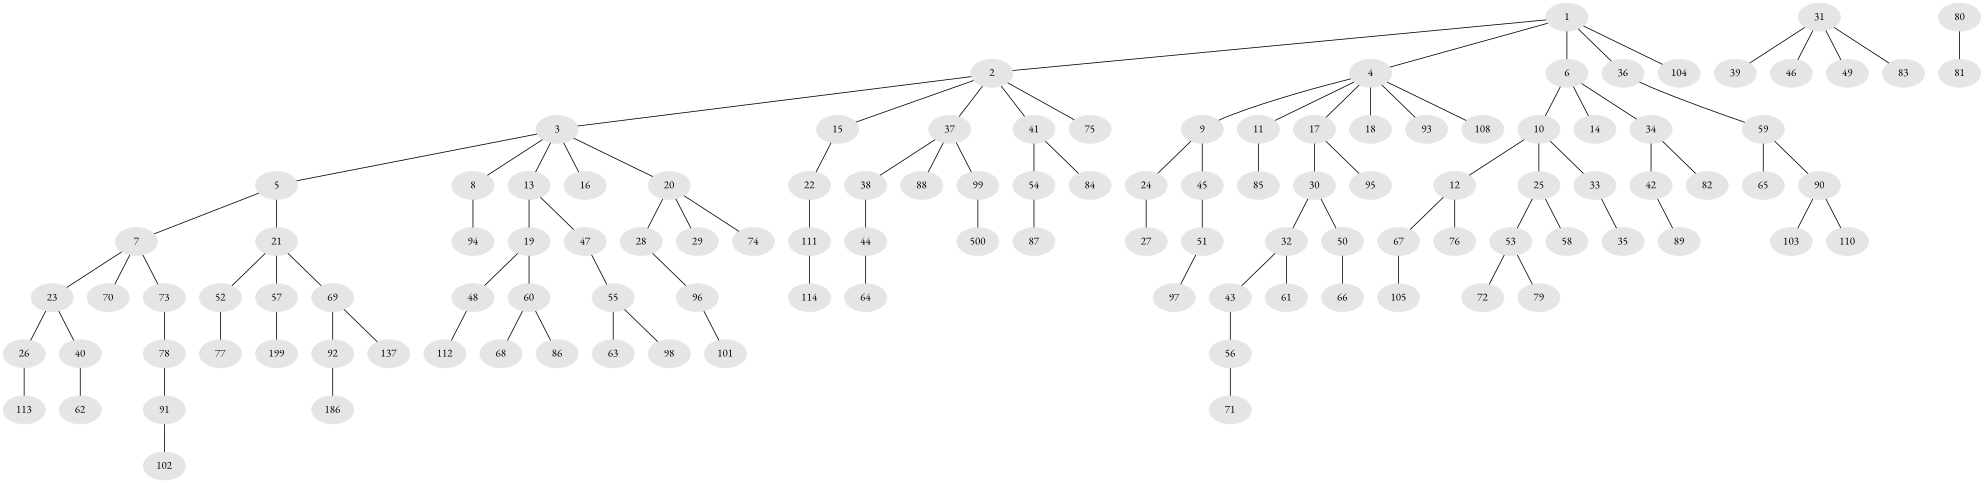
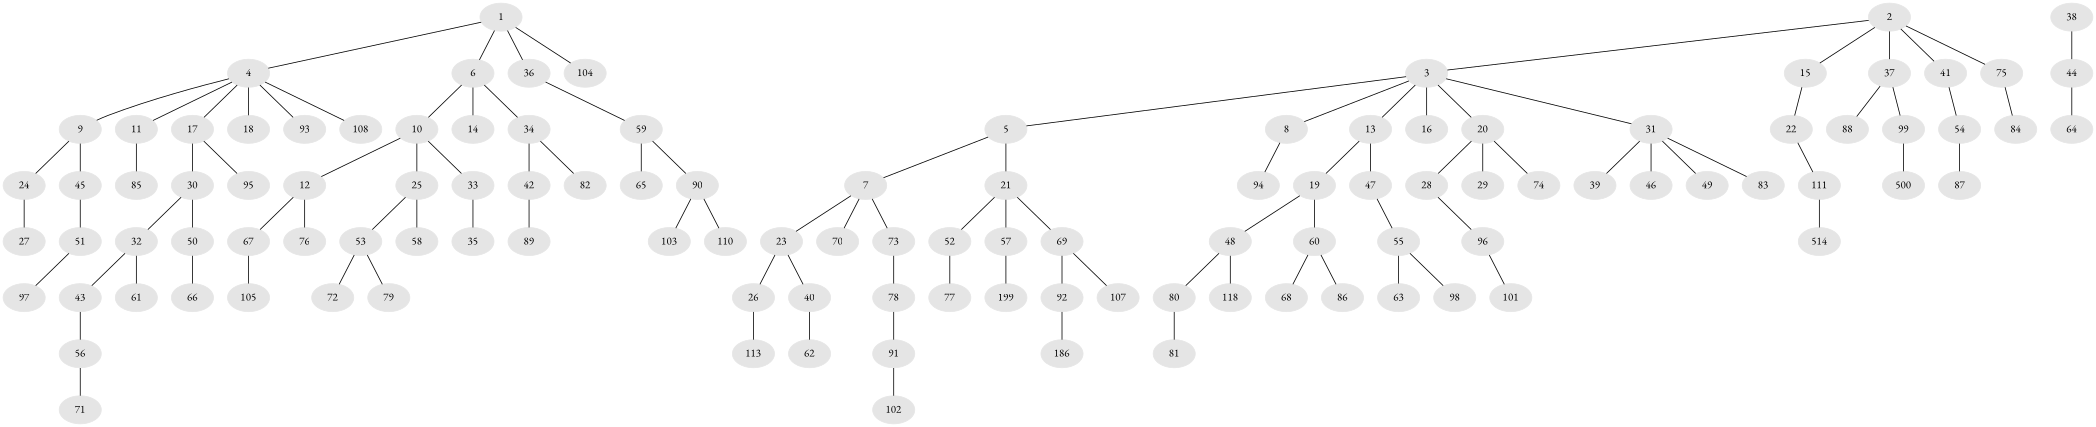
edge "1" -- "2": removed
edge "3" -- "31": added
edge "37" -- "38": removed
edge "41" -- "84": now "75" -- "84"
edge "48" -- "80": added
node "114": label "114" -> "514"
node "137": label "137" -> "107"
node "112": label "112" -> "118"
